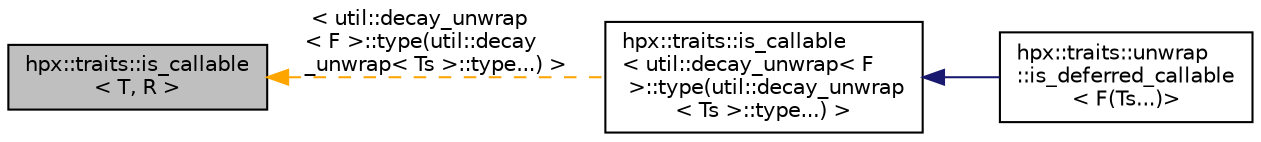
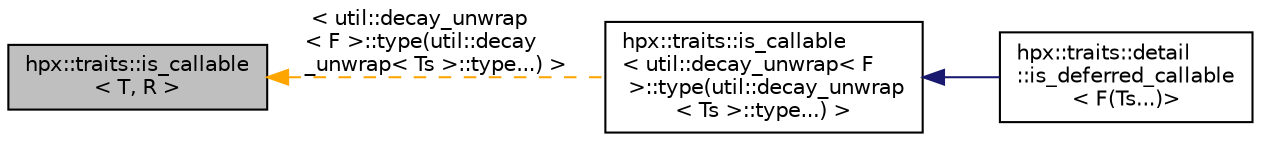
node "hpx::traits::unwrap ::is_deferred_callable < F(Ts...)>": label "hpx::traits::unwrap ::is_deferred_callable < F(Ts...)>" -> "hpx::traits::detail ::is_deferred_callable < F(Ts...)>"
